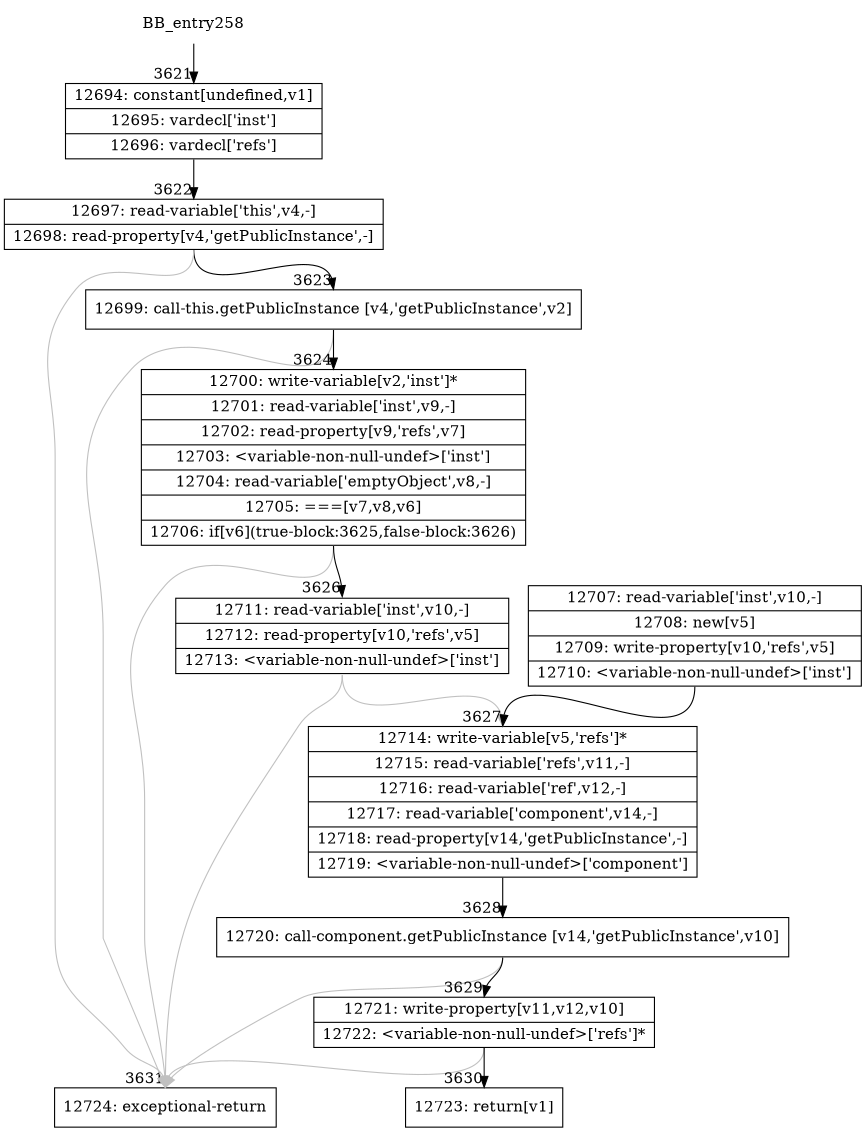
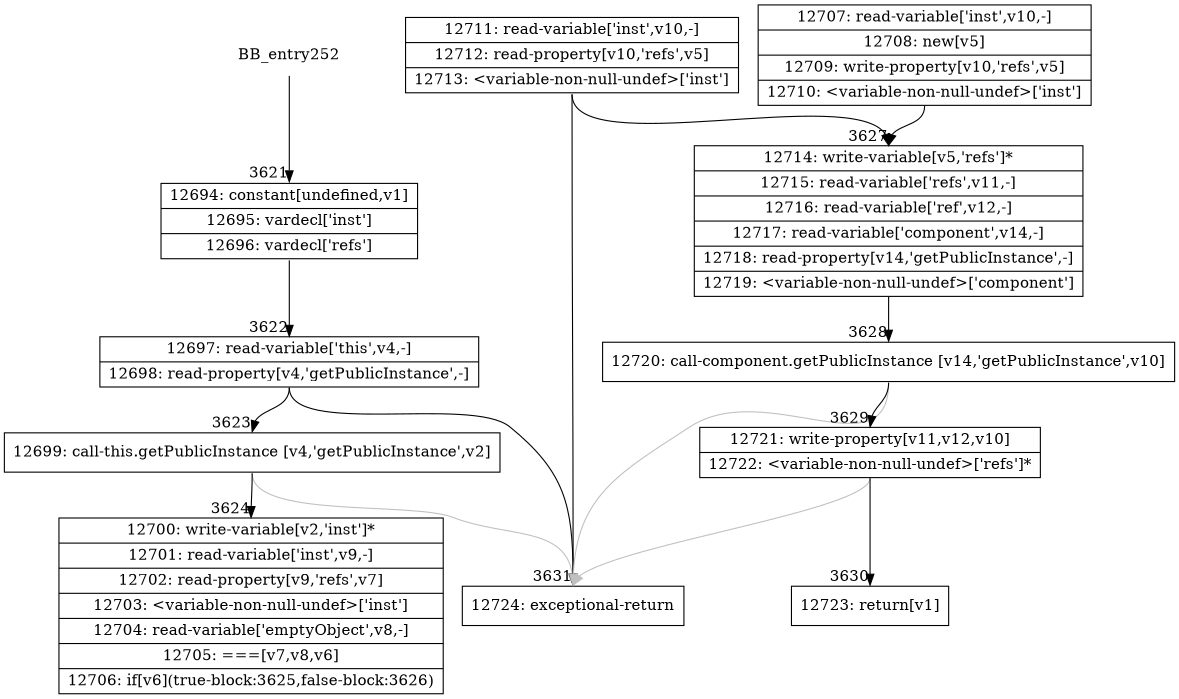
node "BB_entry258": label "BB_entry258" -> "BB_entry252"
edge "12700: write-variable[v2,'inst']*" -> "12711: read-variable['inst',v10,-]": removed
edge "12697: read-variable['this',v4,-]" -> "12724: exceptional-return": color gray -> black
edge "12711: read-variable['inst',v10,-]" -> "12714: write-variable[v5,'refs']*": color gray -> black
edge "12700: write-variable[v2,'inst']*" -> "12724: exceptional-return": removed
edge "12711: read-variable['inst',v10,-]" -> "12724: exceptional-return": color gray -> black
